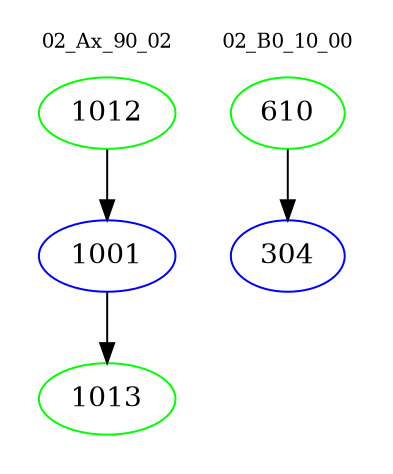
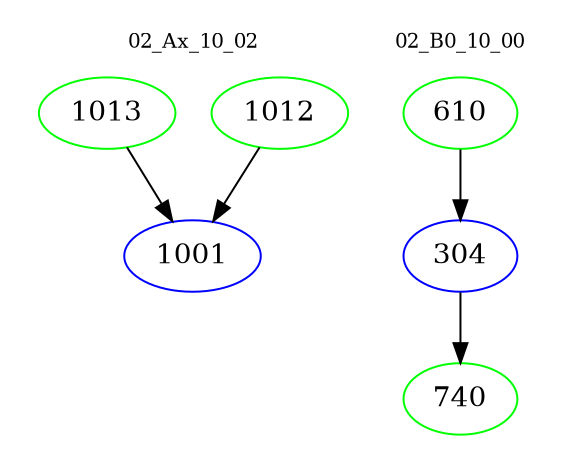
cluster "02_Ax_90_02": label "02_Ax_90_02" -> "02_Ax_10_02"
edge "1001" -> "1013": reversed
node "740": added
